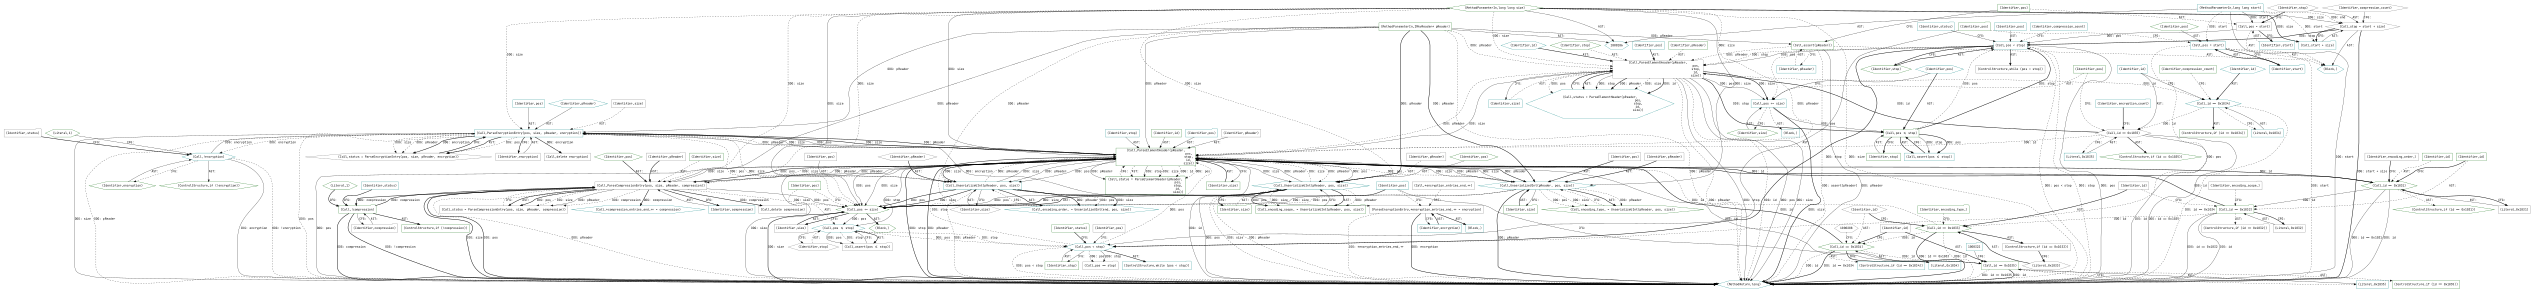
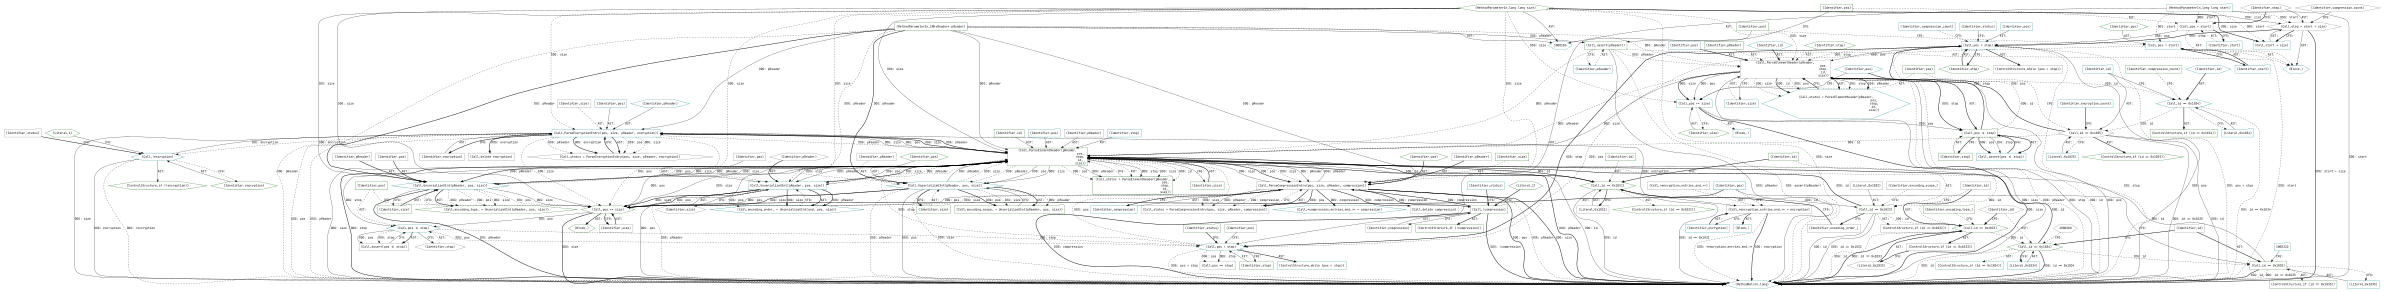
edge "(MethodParameterIn,long long start)" -> "(Call,stop = start + size)": label "DDG: end" -> "DDG: start"
node "(Identifier,encryption_count)": shape folder -> box
node "(ParseEncryptionEntry,*encryption_entries_end_++ = encryption)": label "(ParseEncryptionEntry,*encryption_entries_end_++ = encryption)" -> "(Call,*encryption_entries_end_++ = encryption)"
edge "(Call,id == 0x1032)" -> "(Literal,0x1032)": now "(Call,id == 0x1032)" -> "(Identifier,encoding_order_)"
